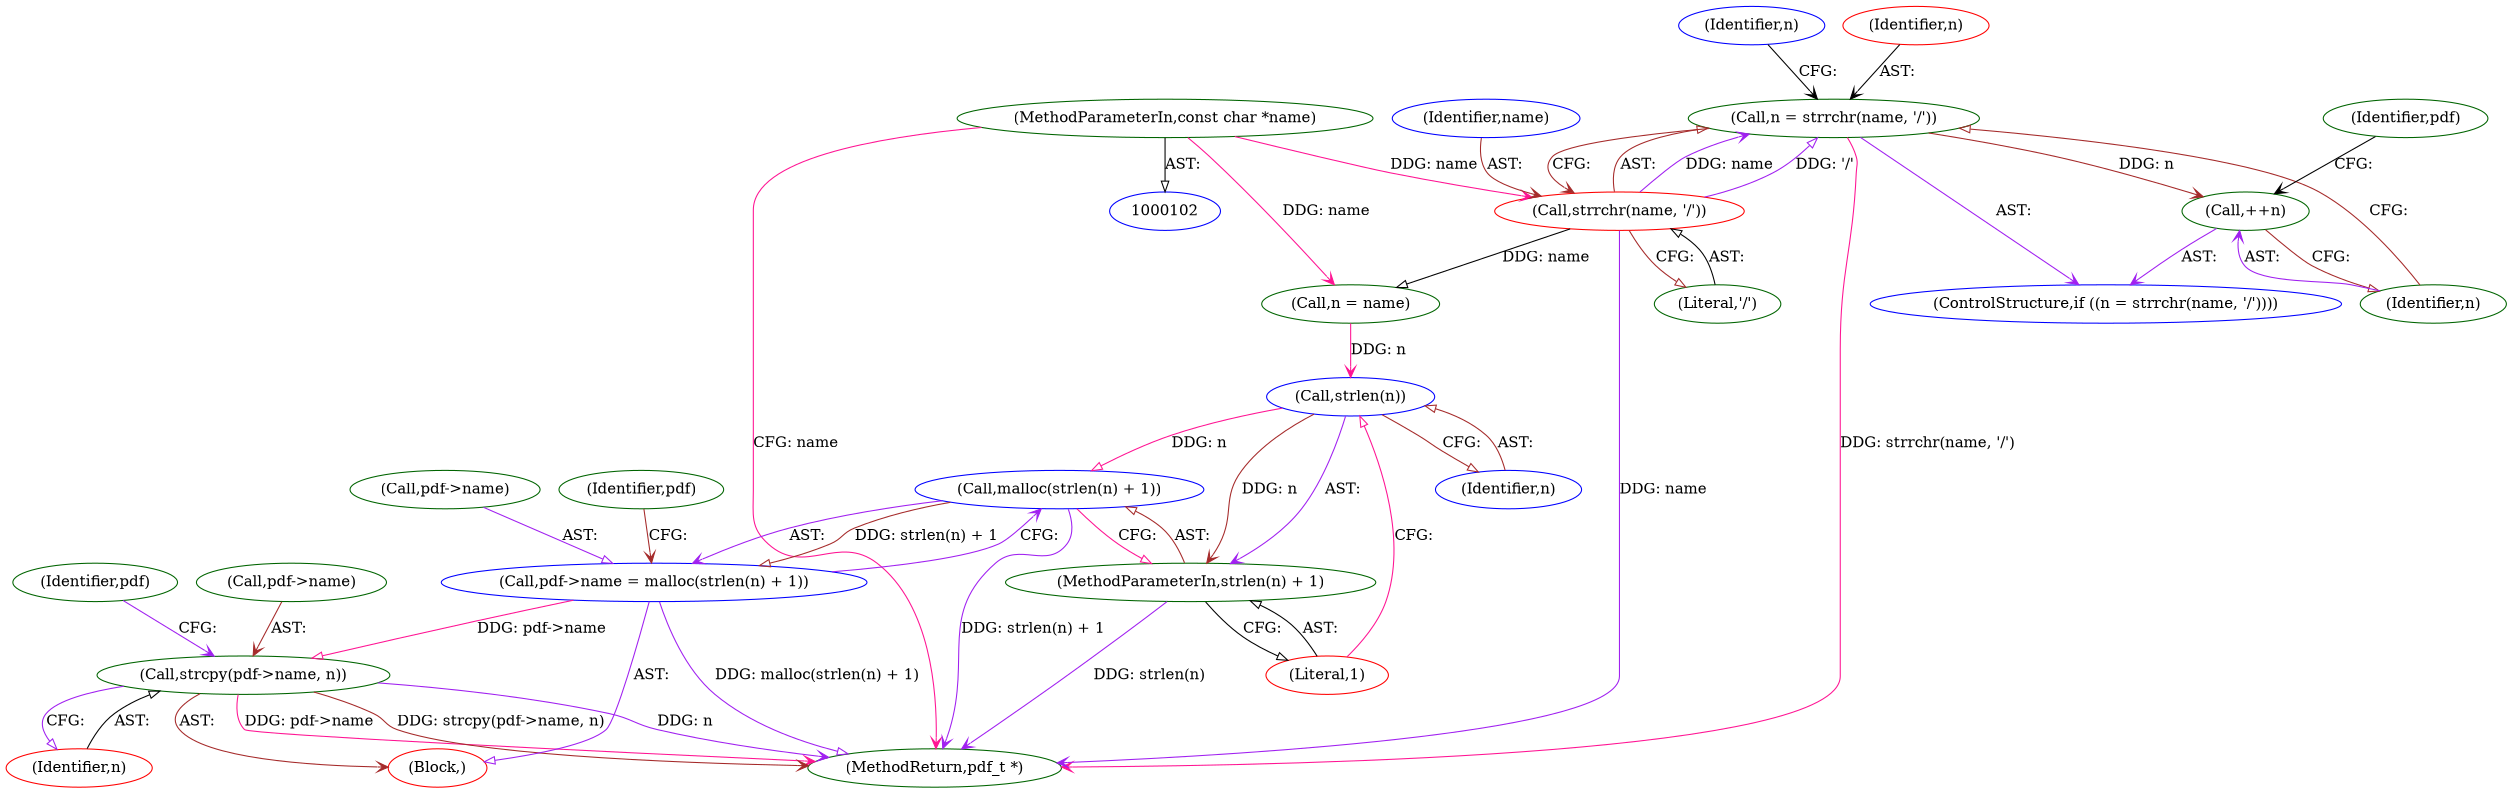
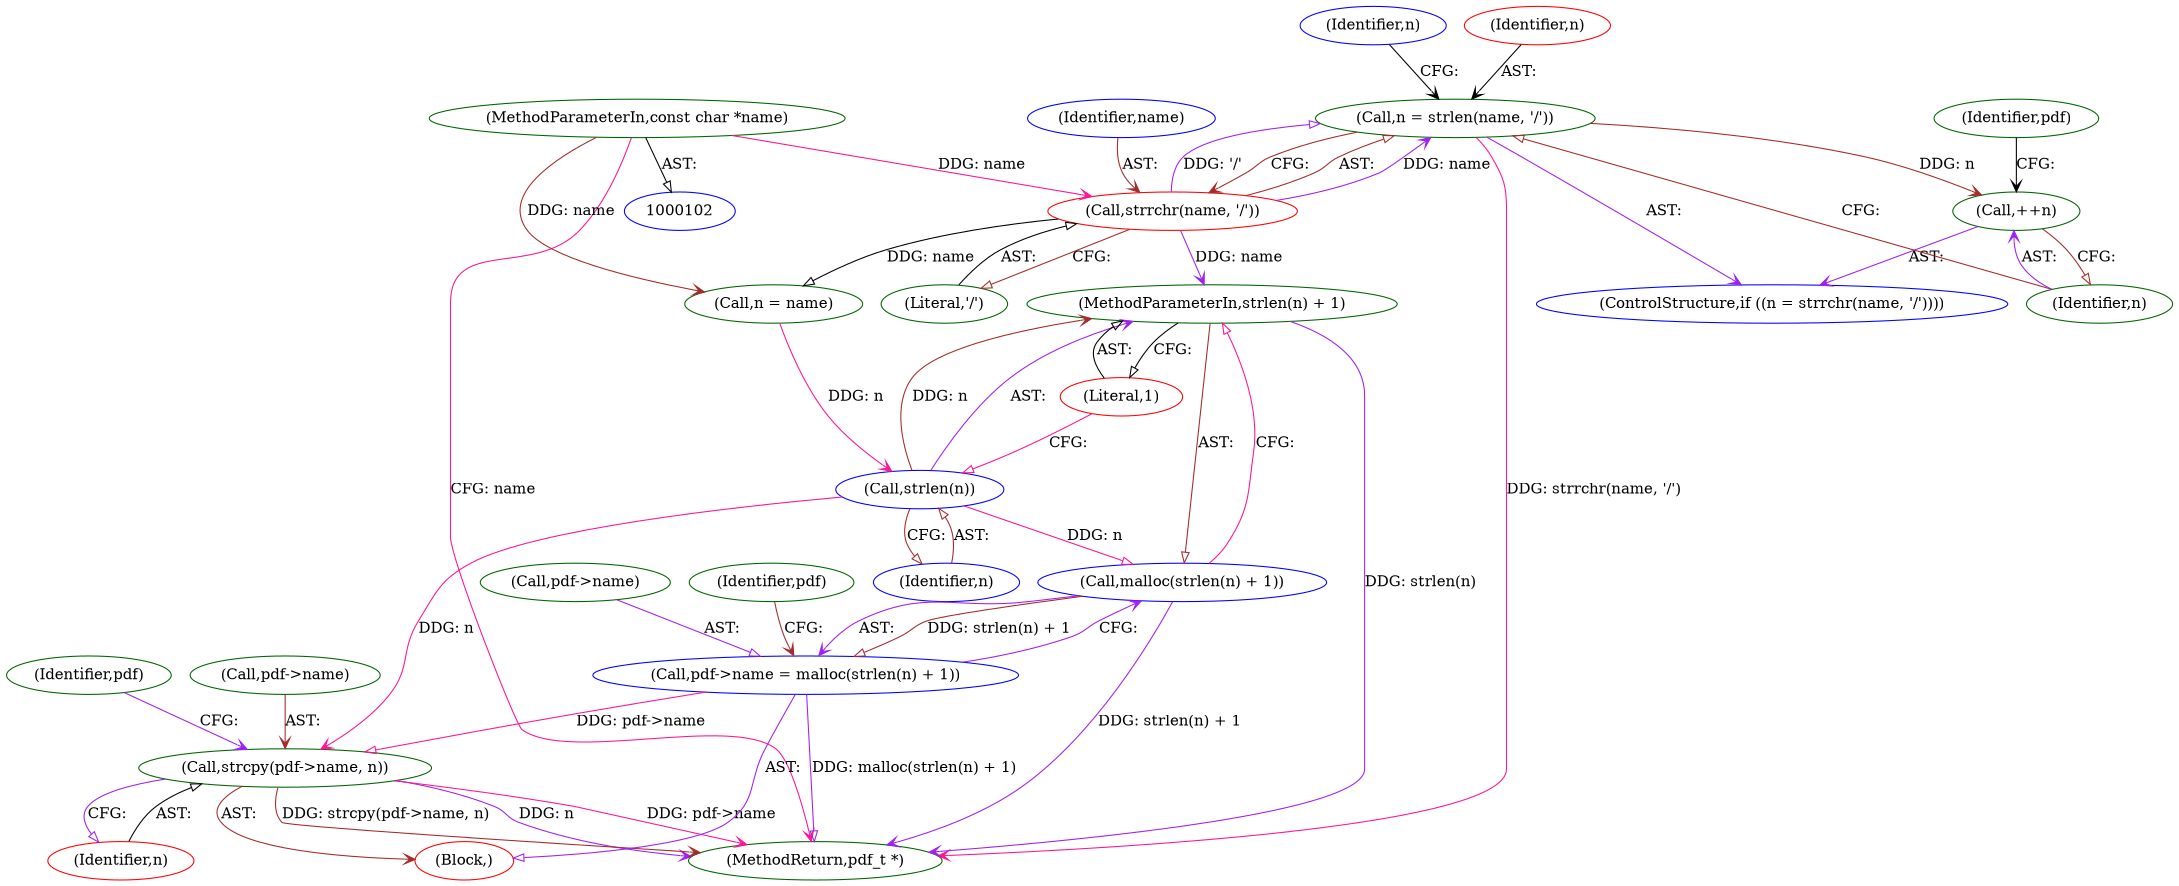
node "(Call,n = strrchr(name, '/'))": label "(Call,n = strrchr(name, '/'))" -> "(Call,n = strlen(name, '/'))"
edge "(MethodParameterIn,const char *name)" -> "(Call,n = name)": color deeppink -> brown
edge "(Call,strlen(n))" -> "(Call,strcpy(pdf->name, n))": added, label "DDG: n"
edge "(Call,strrchr(name, '/'))" -> "(MethodReturn,pdf_t *)": now "(Call,strrchr(name, '/'))" -> "(MethodParameterIn,strlen(n) + 1)"
